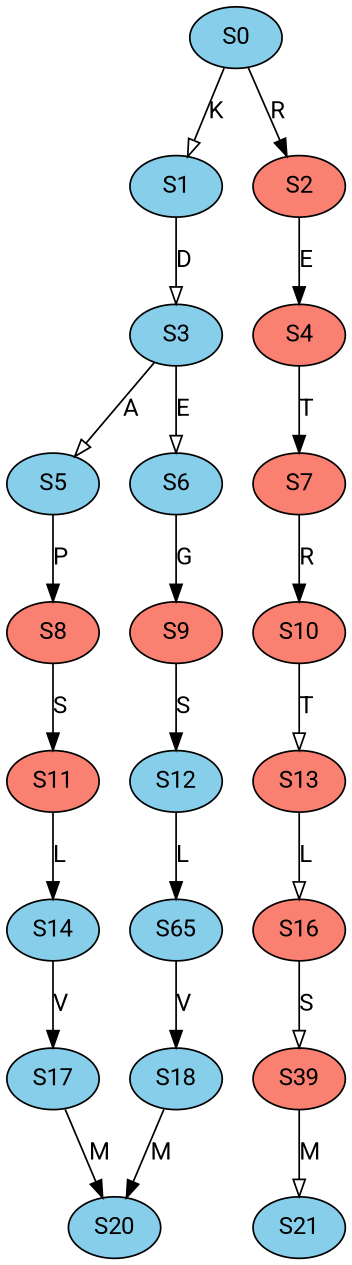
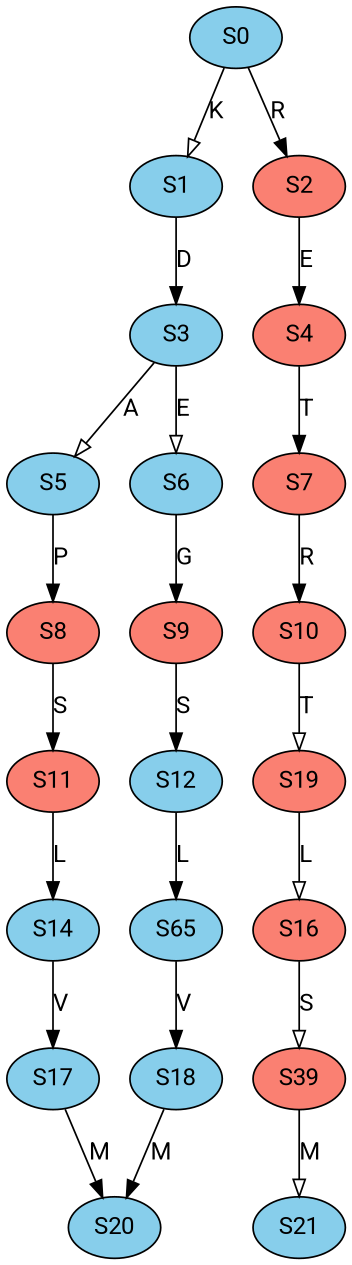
edge "S1" -> "S3": arrowhead onormal -> normal
node "S13": label "S13" -> "S19"
